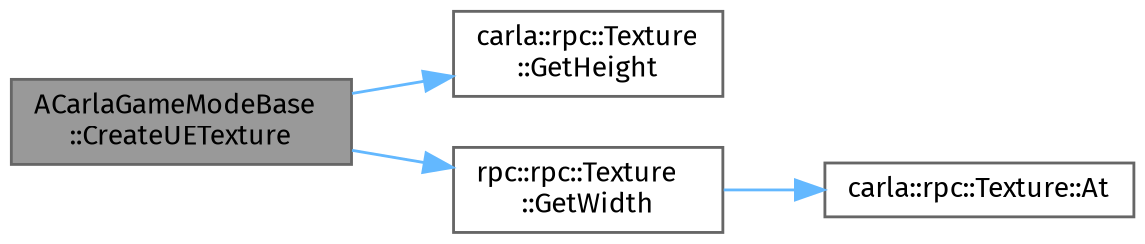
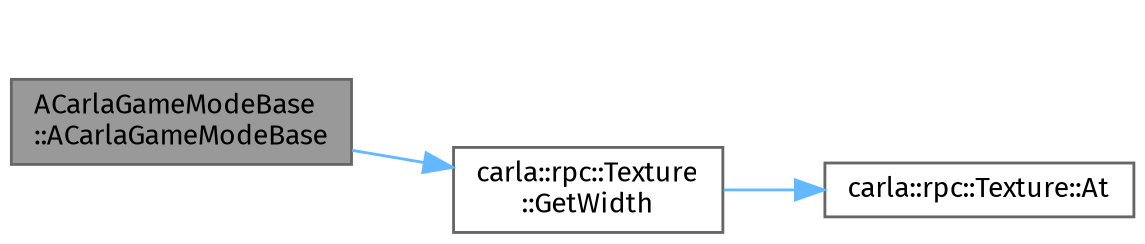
node "carla::rpc::Texture ::GetHeight": removed
node "ACarlaGameModeBase ::CreateUETexture": label "ACarlaGameModeBase ::CreateUETexture" -> "ACarlaGameModeBase ::ACarlaGameModeBase"
node "rpc::rpc::Texture ::GetWidth": label "rpc::rpc::Texture ::GetWidth" -> "carla::rpc::Texture ::GetWidth"
